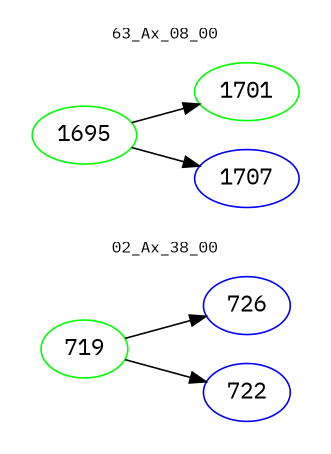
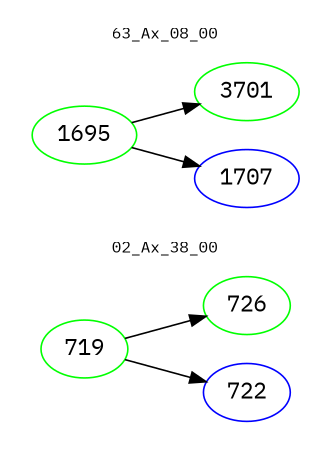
node "1701": label "1701" -> "3701"
node "726": color blue -> green
